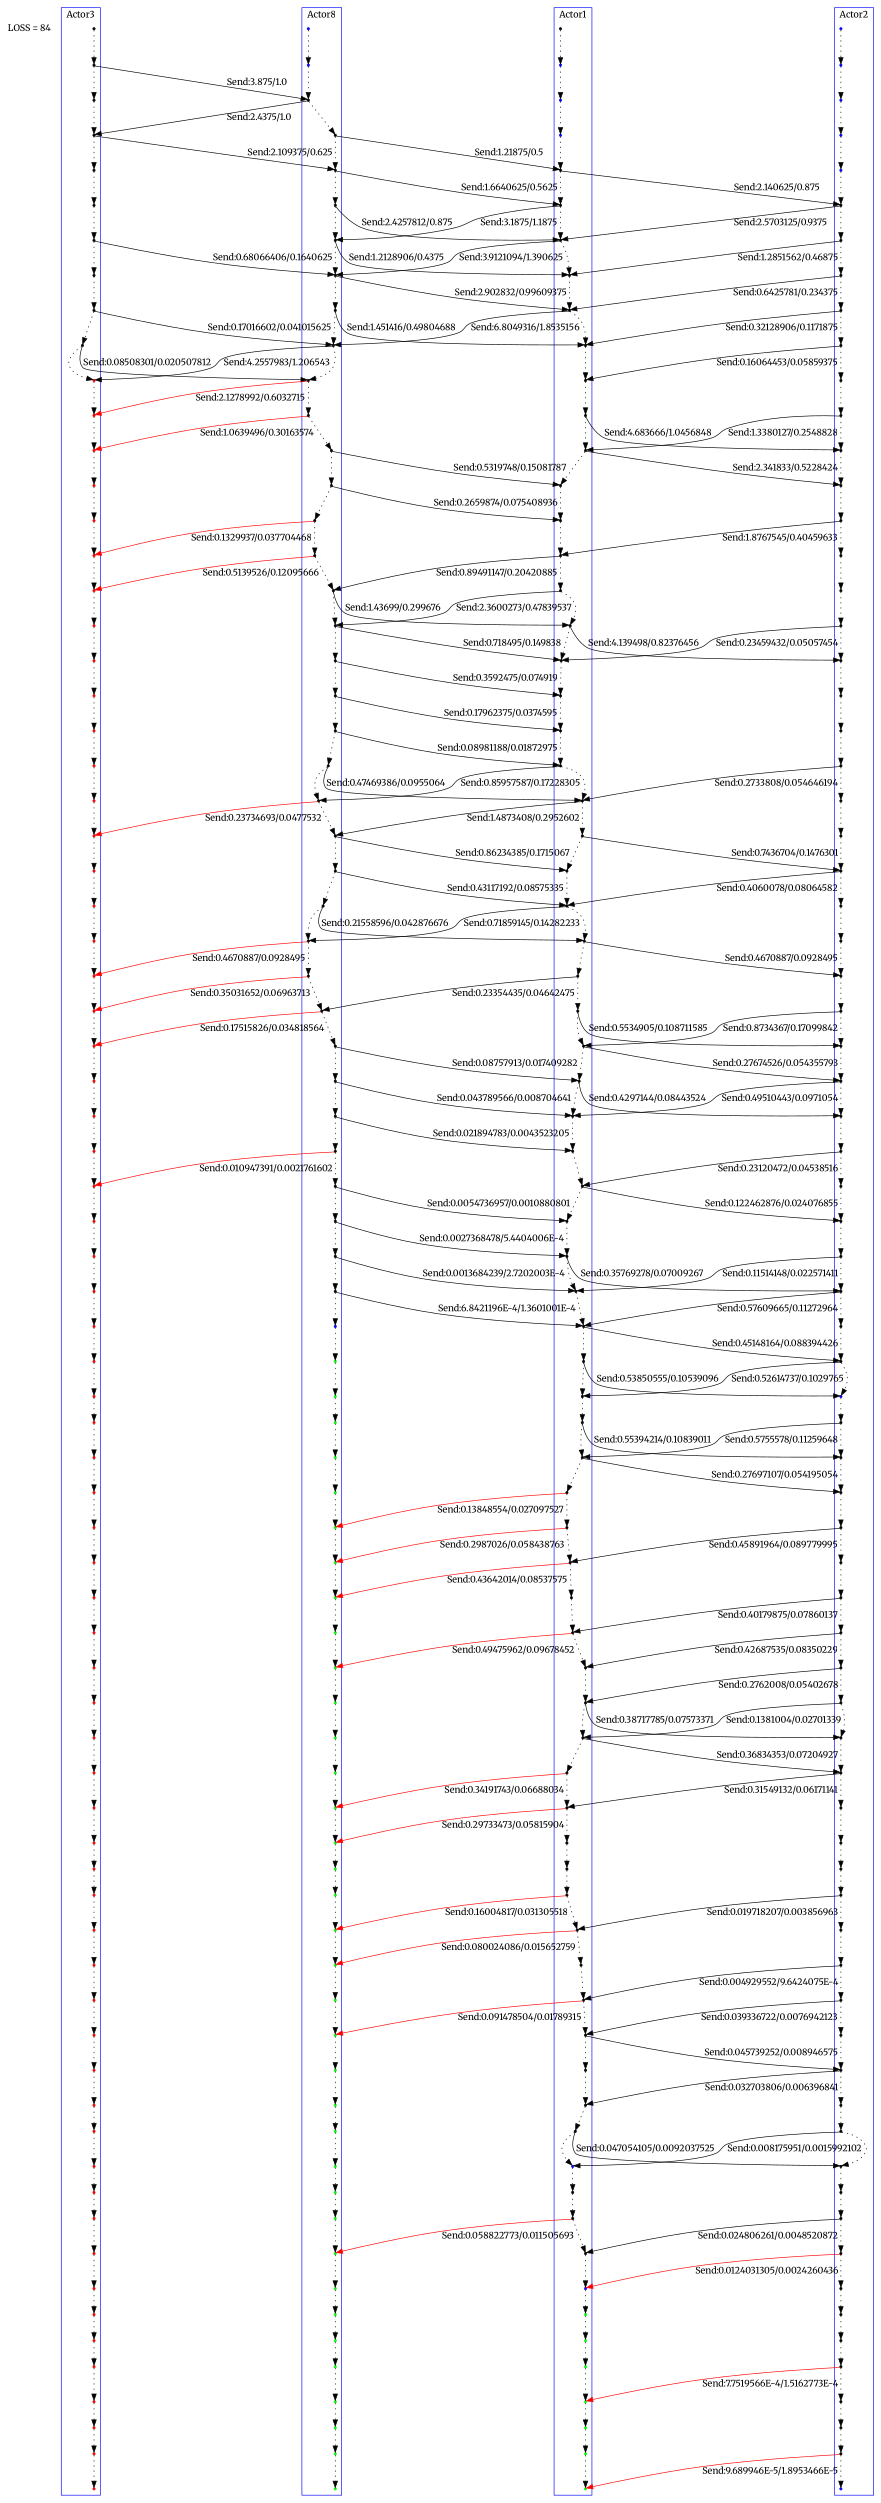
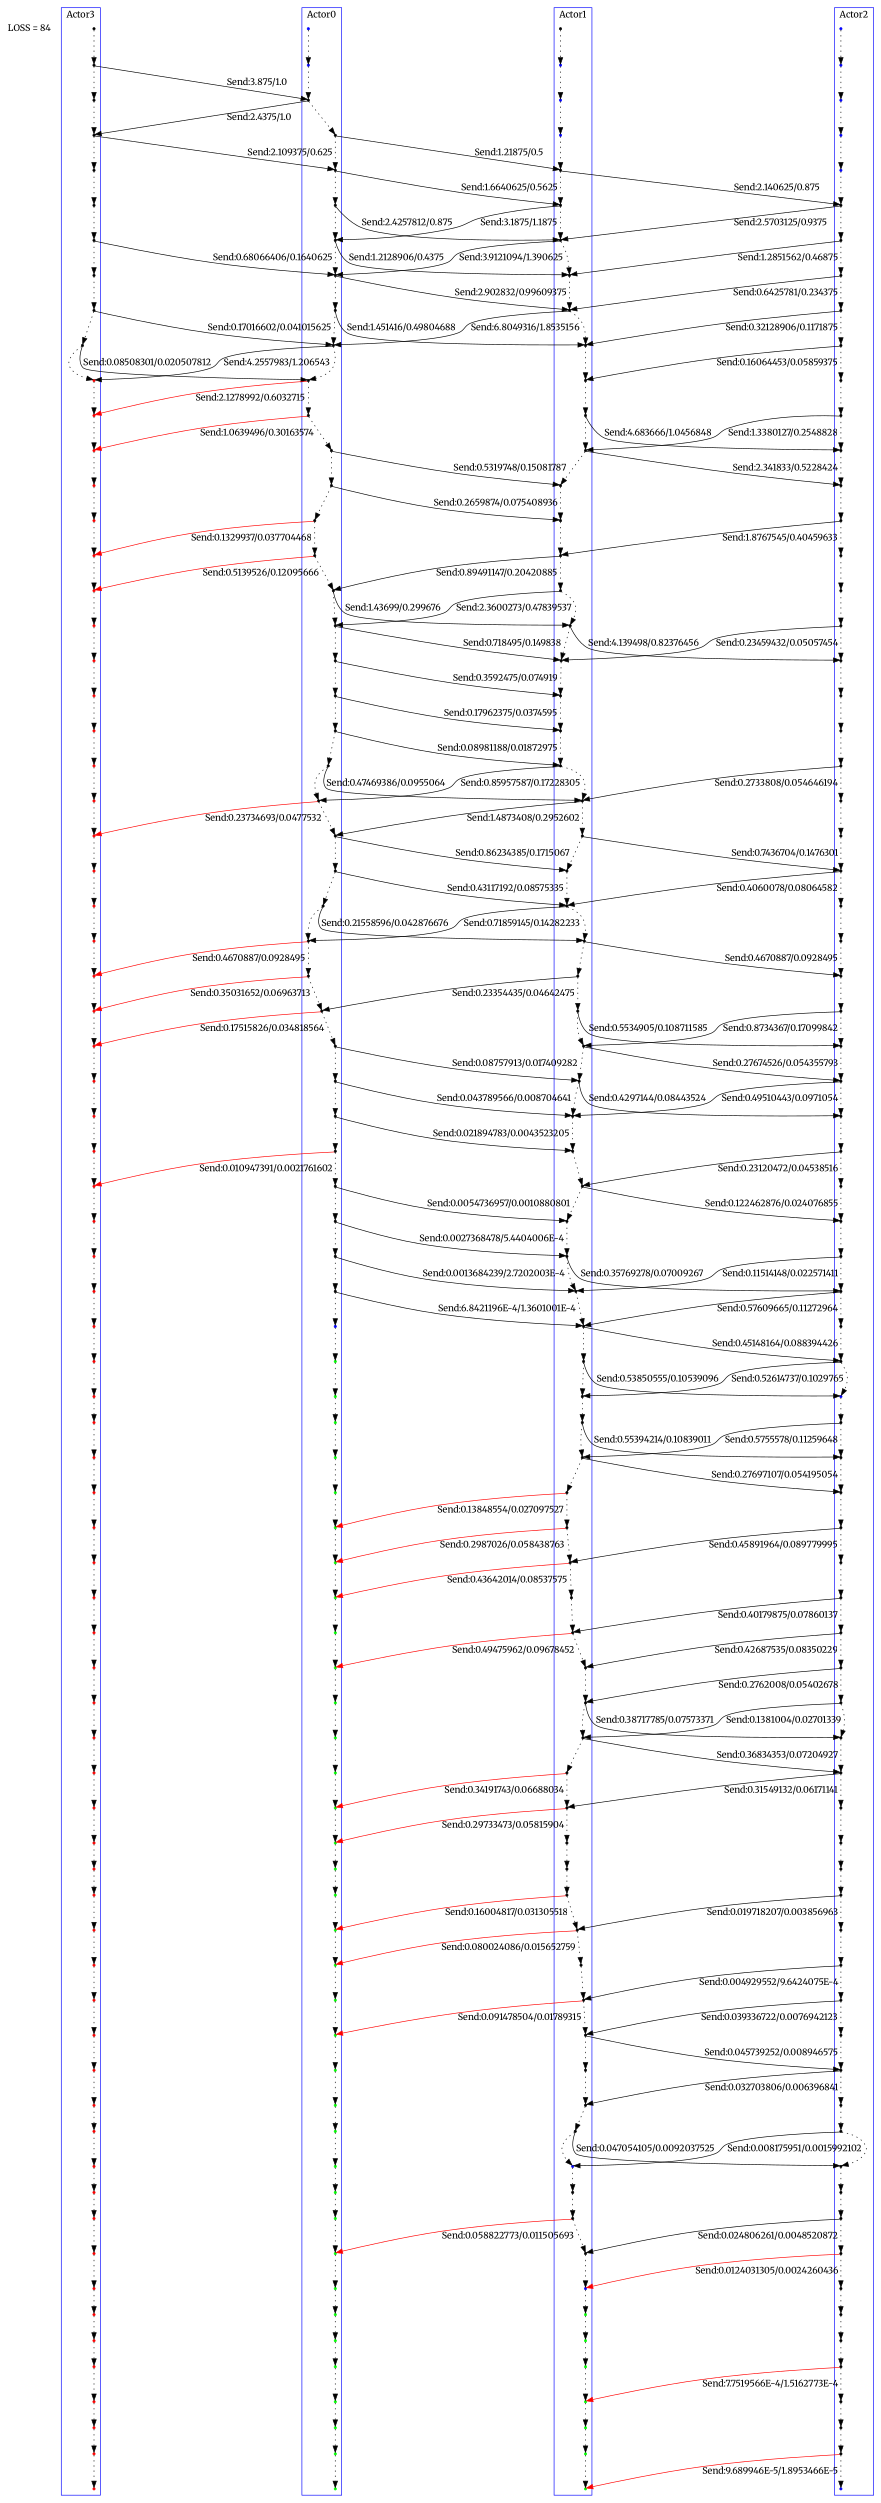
cluster "Actor8": label "Actor8" -> "Actor0"
